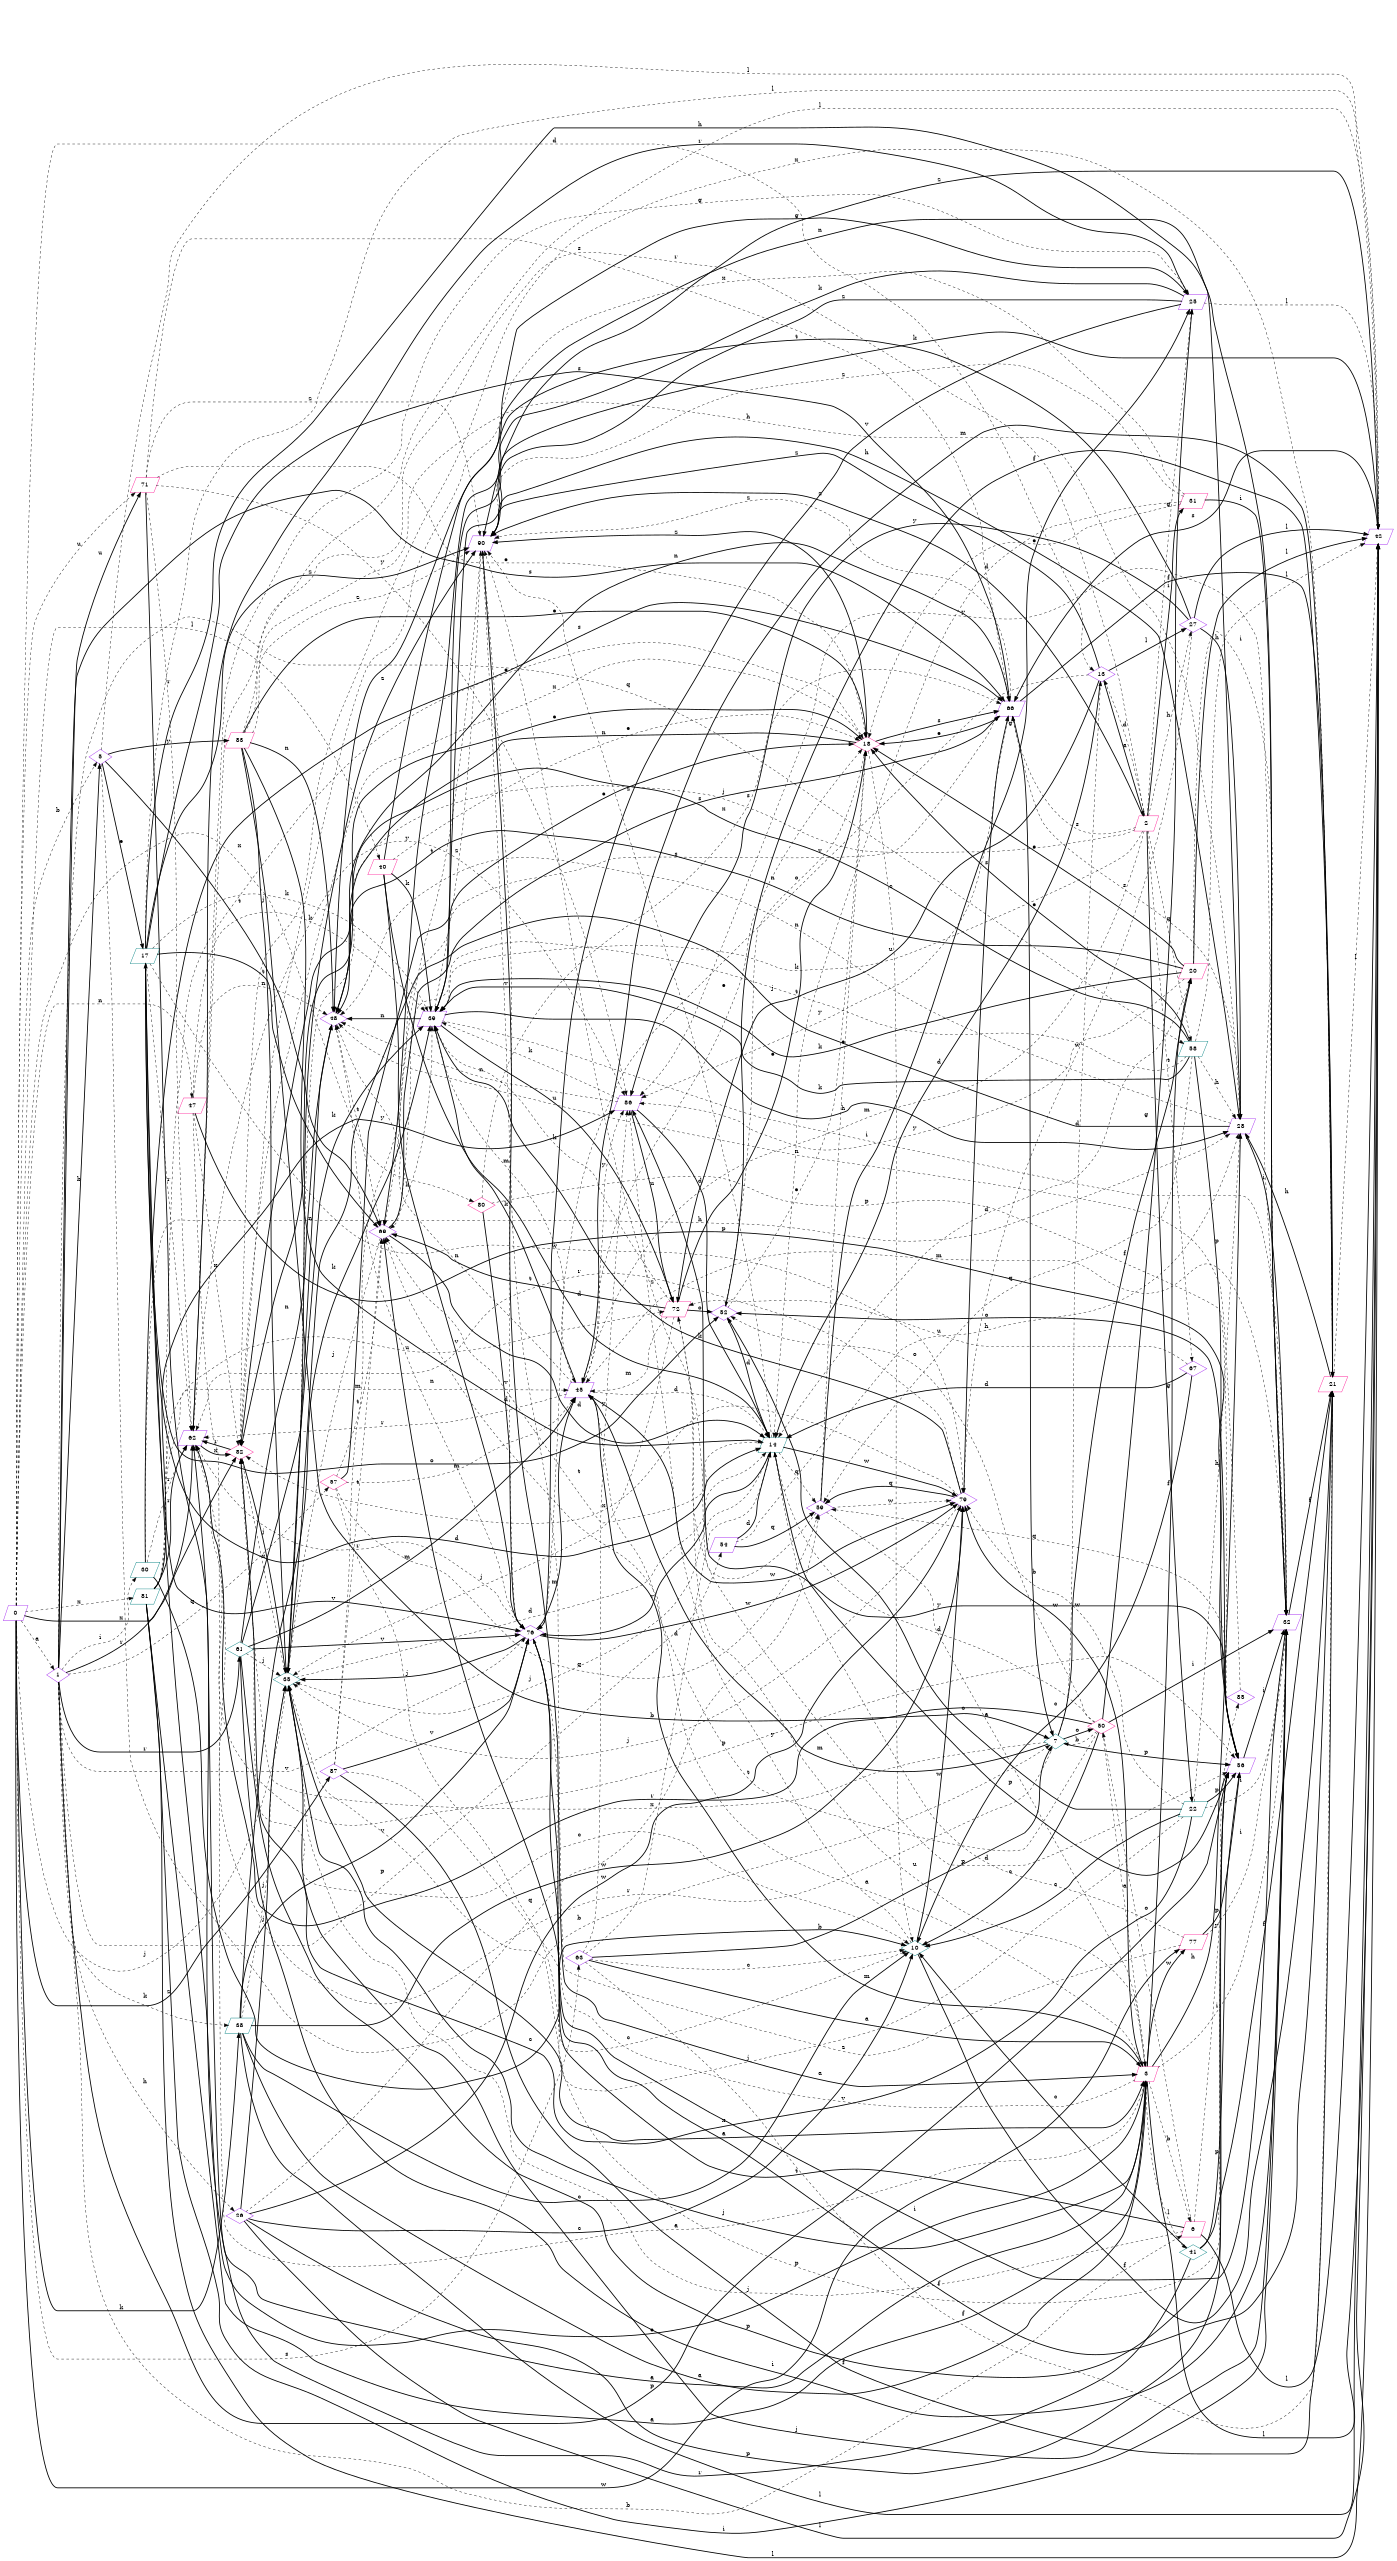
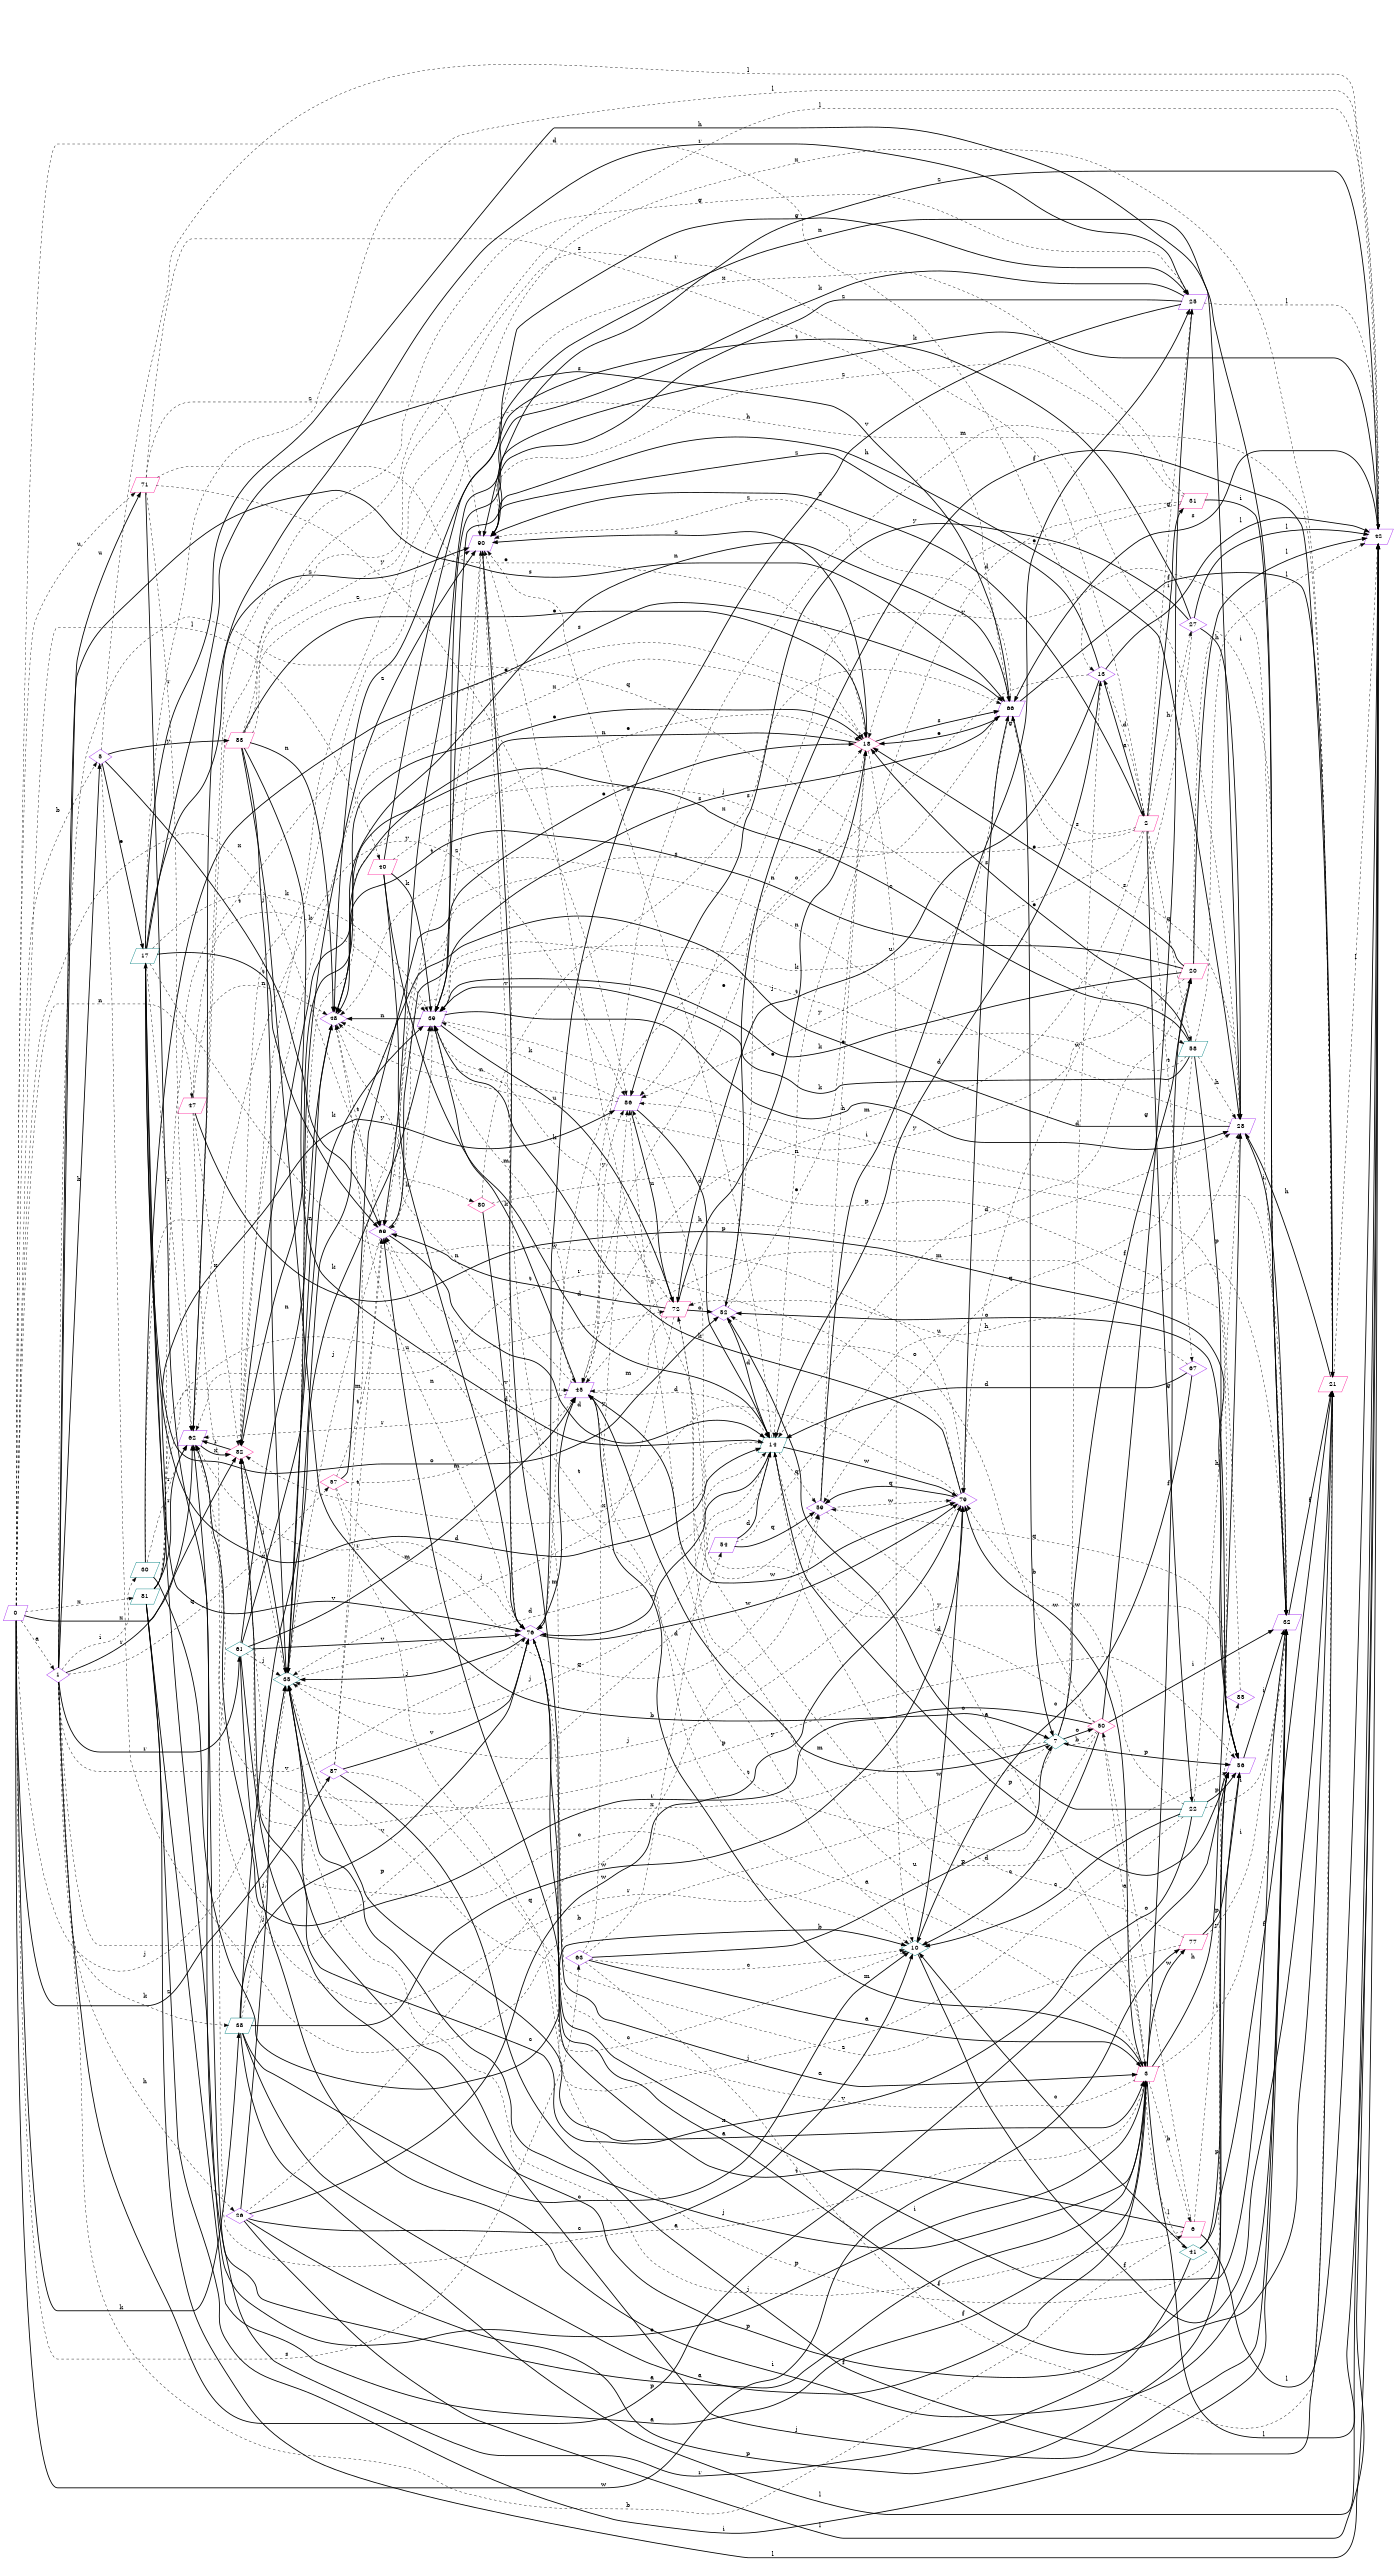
edge "21" -> "45": style bold -> dashed
edge "13" -> "27": now "13" -> "42"
edge "56" -> "86": style bold -> dashed
